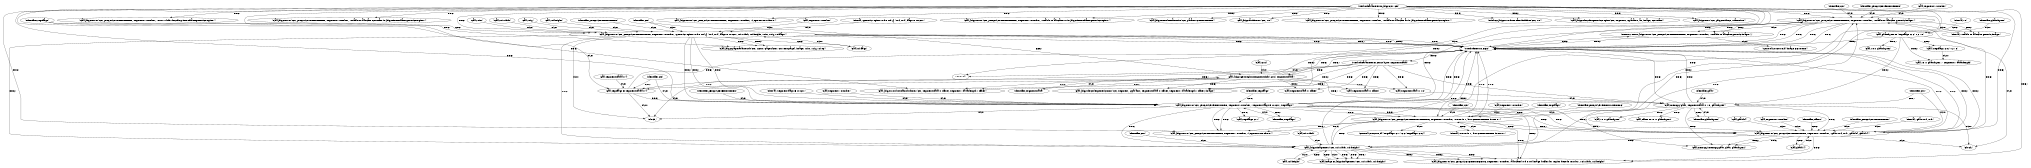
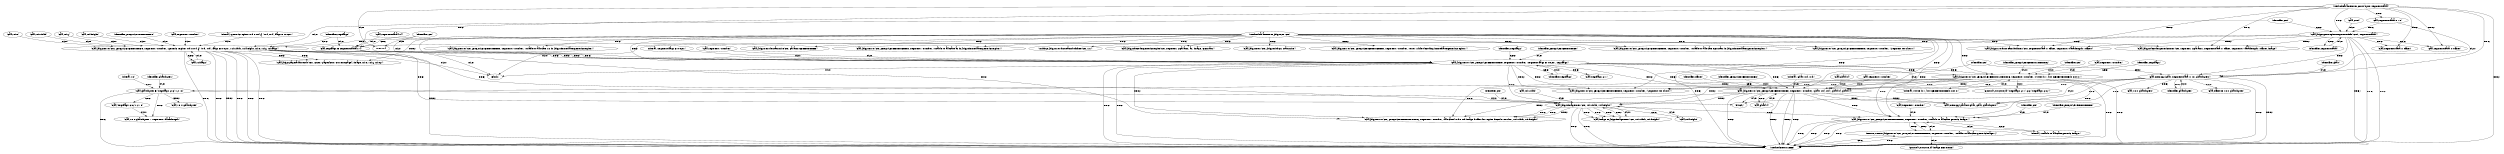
edge "(MethodParameterIn,Jbig2Ctx *ctx)" -> "(Call,jbig2_result_stats_size(ctx, params.GBTEMPLATE))": label "CFG: " -> "DDG: "
node "(Call,jbig2_arith_new(ctx, ws))": removed
edge "(MethodParameterIn,Jbig2Ctx *ctx)" -> "(Call,jbig2_image_new(ctx, rsi.width, rsi.height))": removed, label "DDG:"
edge "(MethodReturn,RET)" -> "(MethodParameterIn,const byte *segment_data)": reversed
edge "(Call,jbig2_get_region_segment_info(&rsi, segment_data))" -> "(Call,segment_data + 18)": reversed
edge "(Call,gbat_bytes = (seg_flags & 6) ? 2 : 8)" -> "(Call,memcpy(gbat, segment_data + 18, gbat_bytes))": reversed
node "(Call,memcpy(memcpy.gbat, gbat, gbat_bytes))": label "(Call,memcpy(memcpy.gbat, gbat, gbat_bytes))" -> "(Call,memcpy(params.gbat, gbat, gbat_bytes))"
